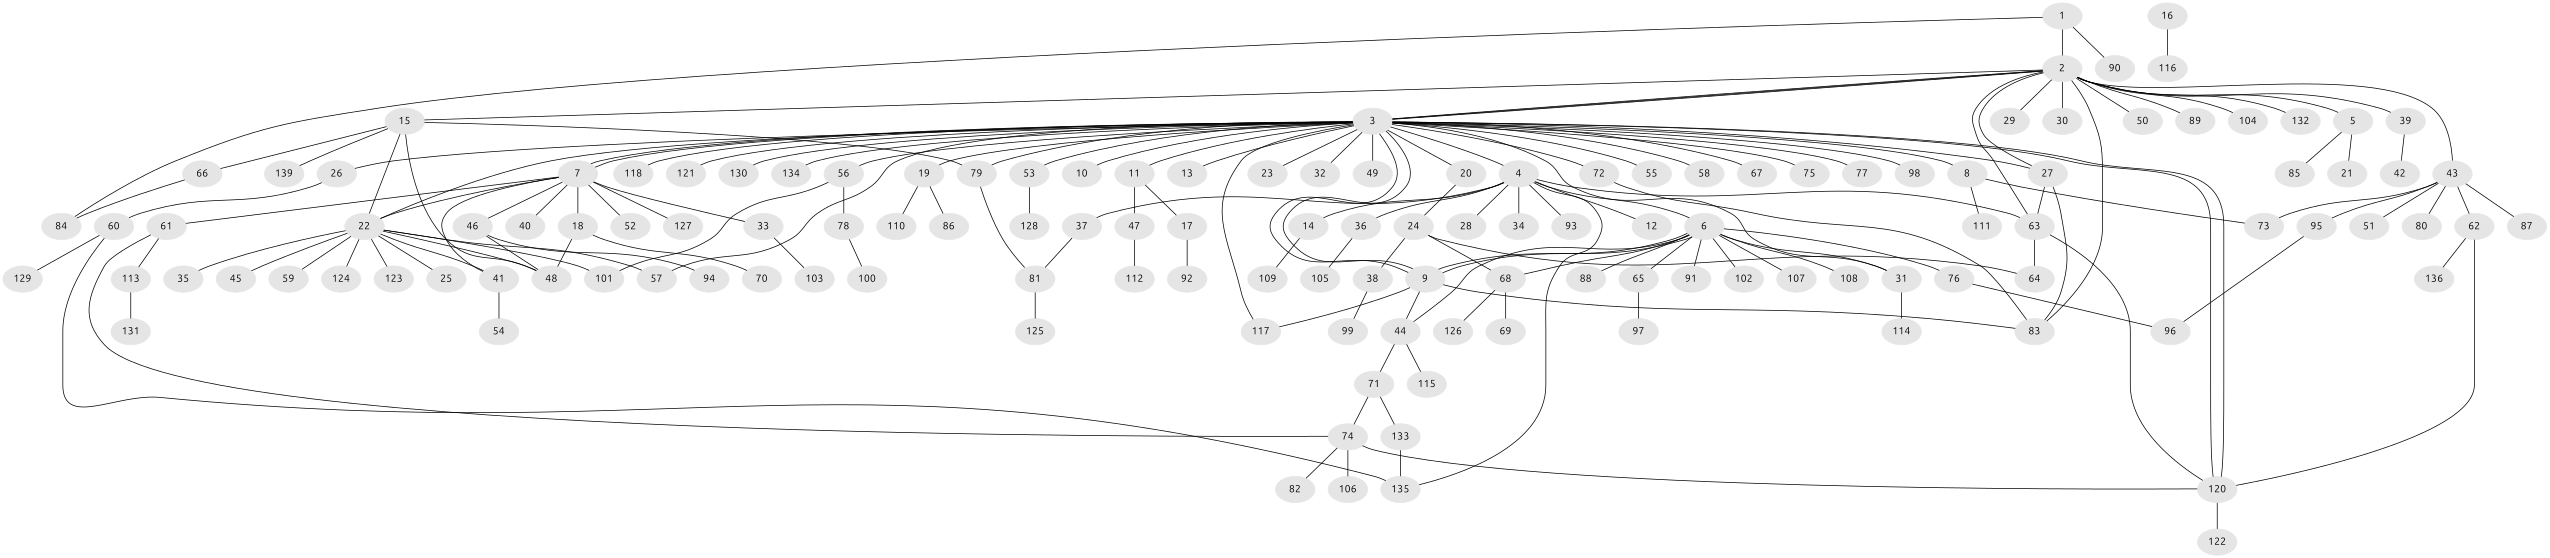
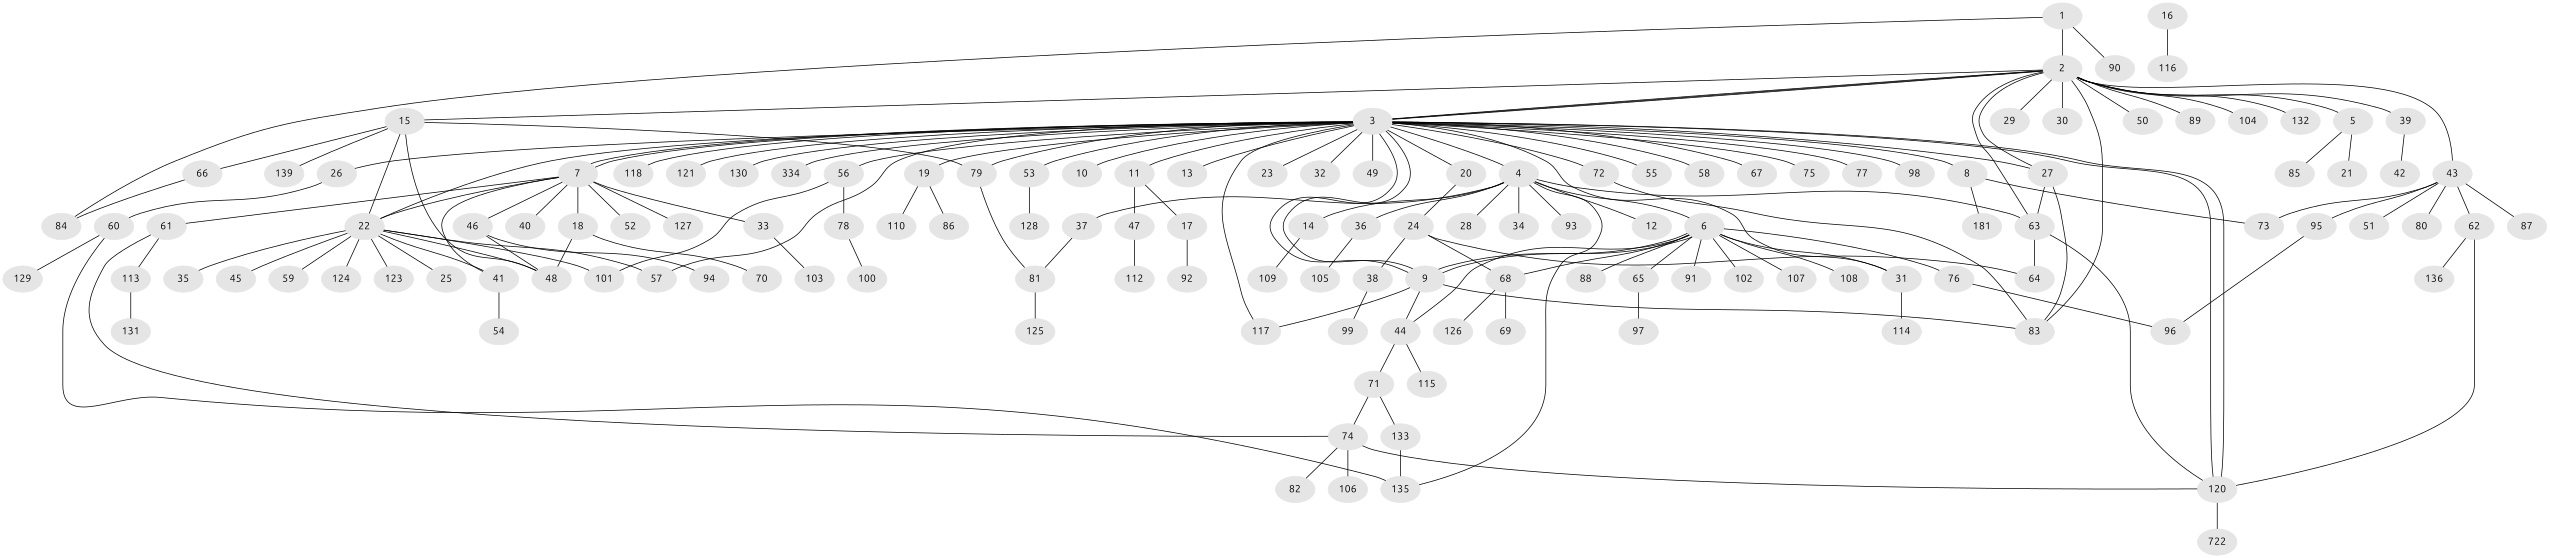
node "134": label "134" -> "334"
node "111": label "111" -> "181"
node "122": label "122" -> "722"
